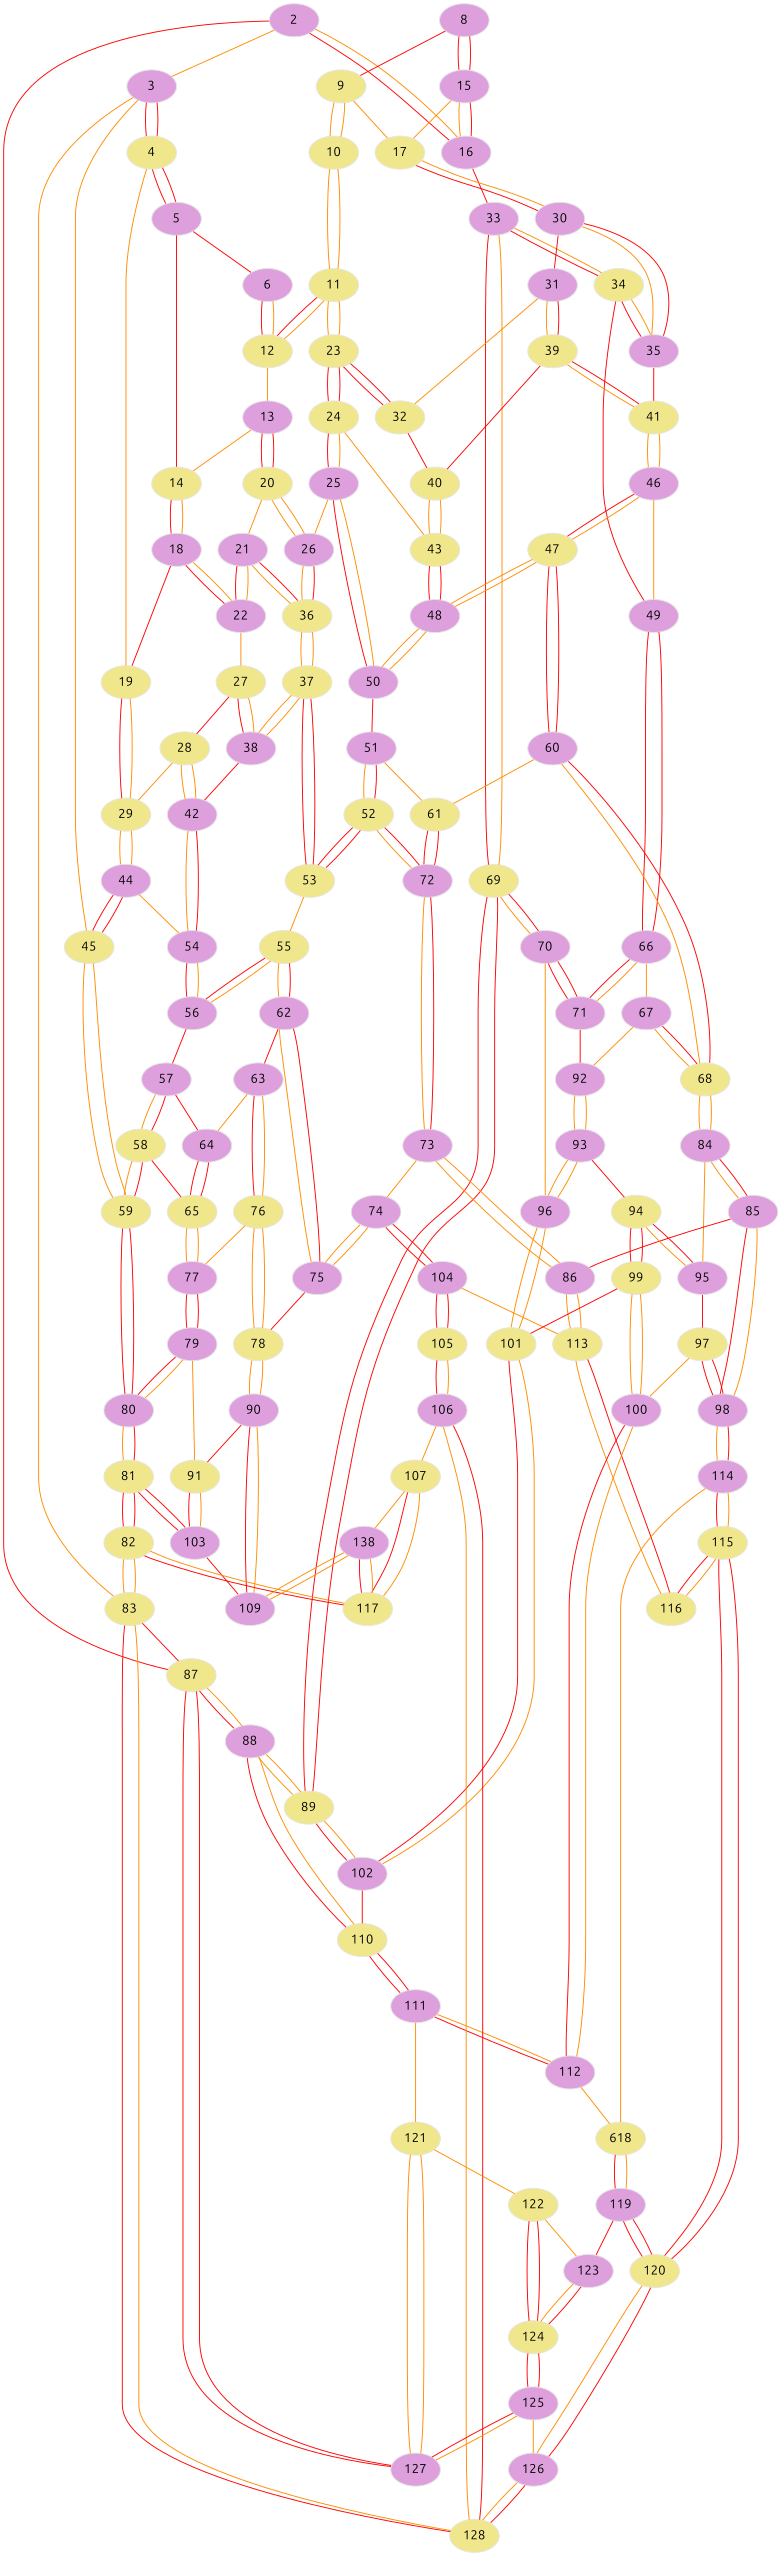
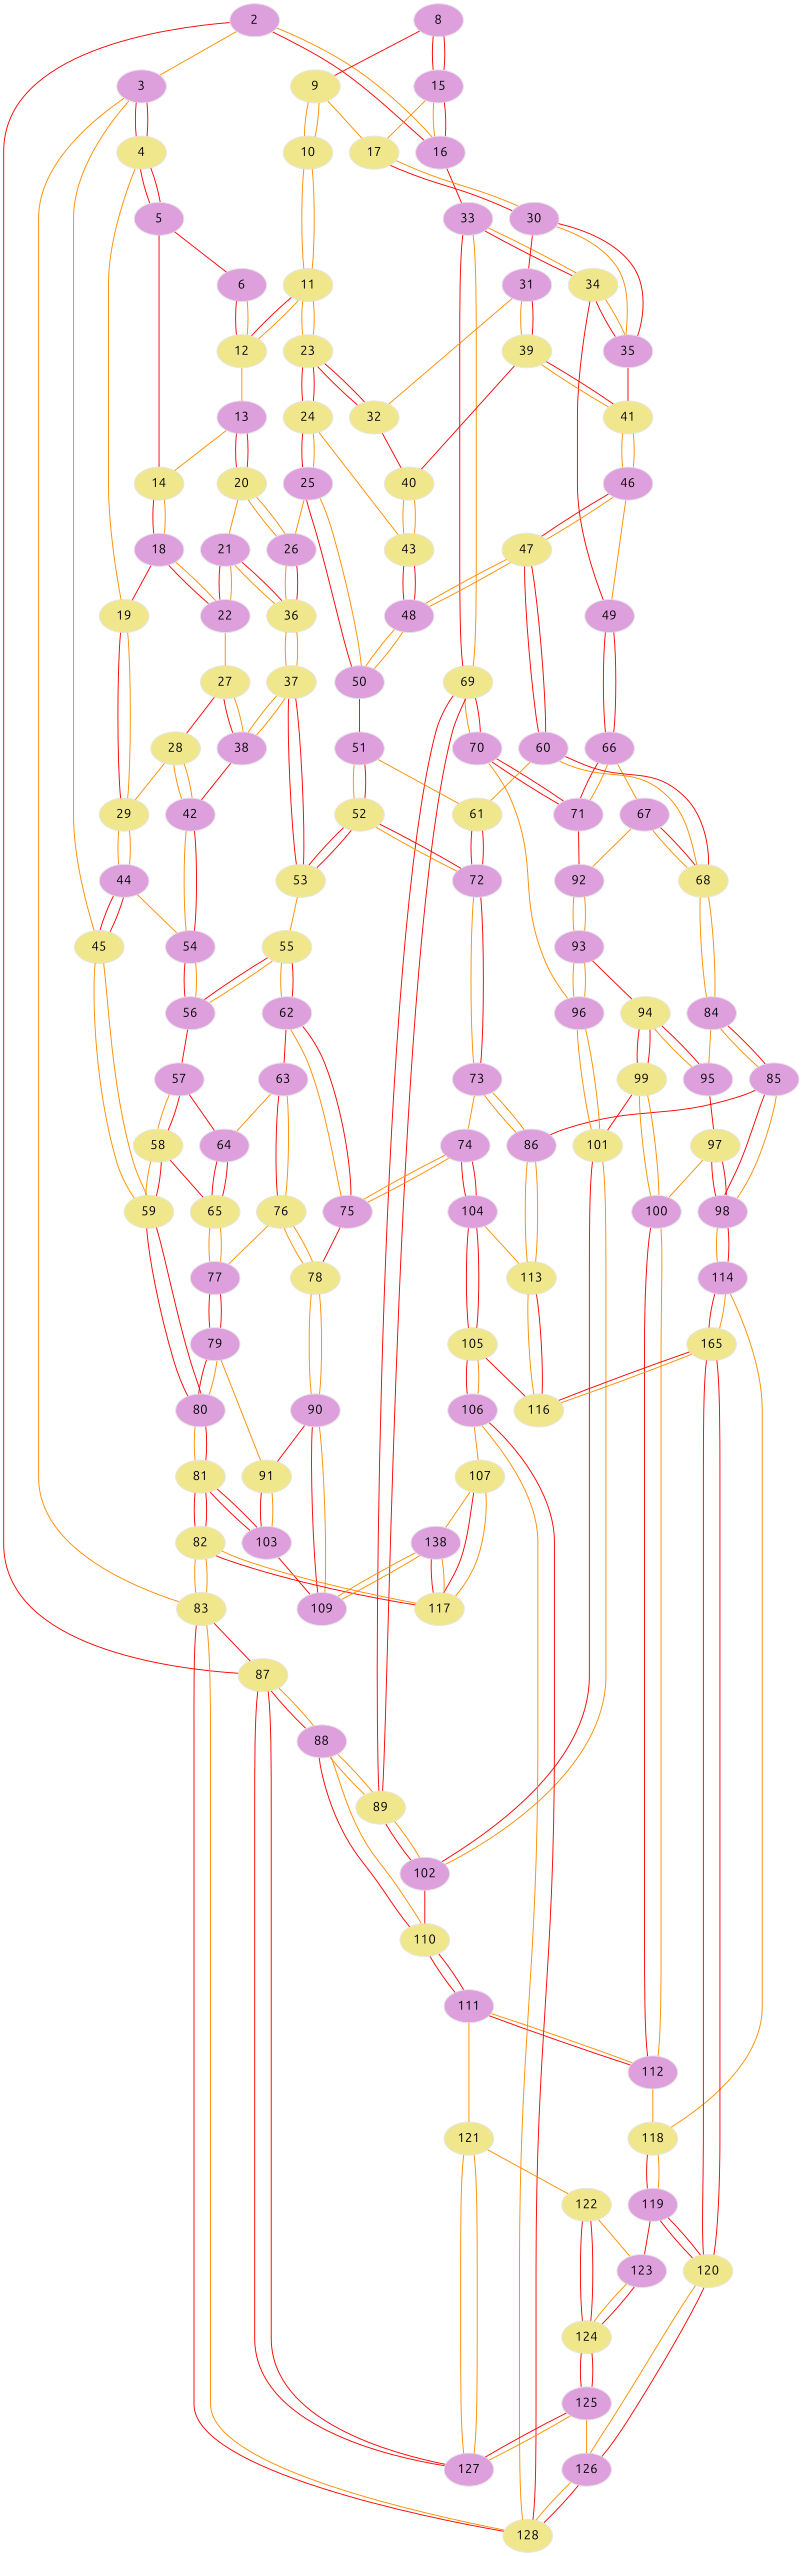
edge "105" -- "116": added
node "115": label "115" -> "165"
node "618": label "618" -> "118"
